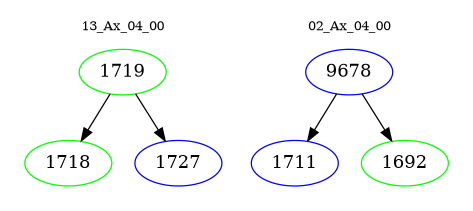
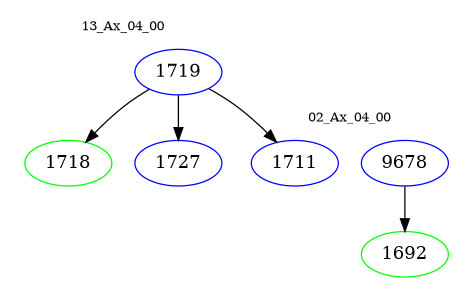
node "1719": color green -> blue
edge "9678" -> "1711": now "1719" -> "1711"
